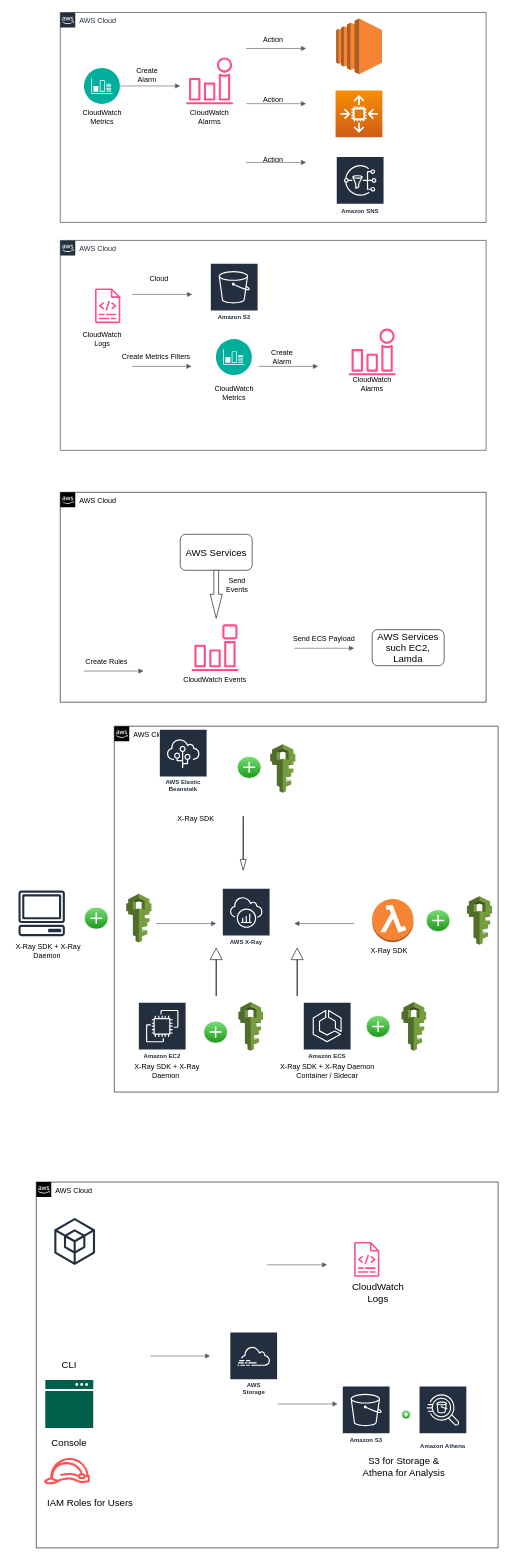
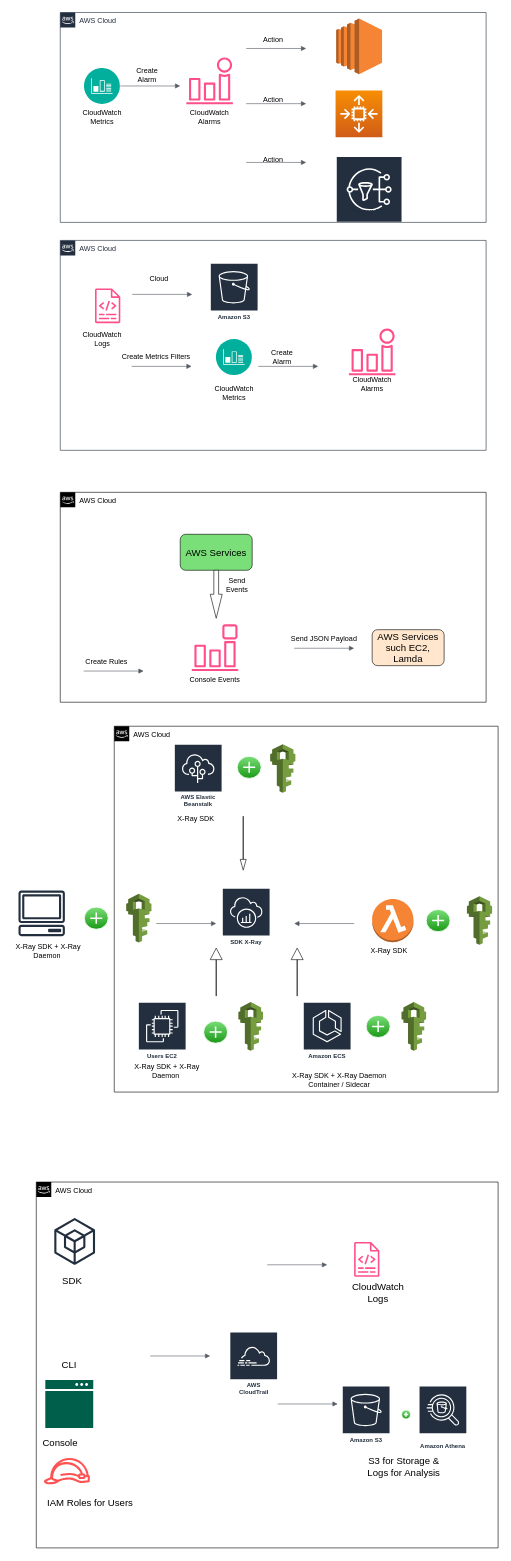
node "Amazon SNS": size 48x60 -> 66x60
node "AWS Services": fillcolor #ffffff -> #7adf78
node "Send ECS Payload": label "Send ECS Payload" -> "Send JSON Payload"
node "AWS Services such EC2, Lamda": fillcolor #ffffff -> #ffe6cc
node "CloudWatch Events": label "CloudWatch Events" -> "Console Events"
node "AWS Elastic Beanstalk": moved (183, 762) -> (198, 777)
node "AWS X-Ray": label "AWS X-Ray" -> "SDK X-Ray"
node "Amazon EC2": label "Amazon EC2" -> "Users EC2"
node "X-Ray SDK + X-Ray Daemon Container / Sidecar": moved (327, 1071) -> (339, 1080)
node "SDK": added
node "AWS Storage": label "AWS Storage" -> "AWS CloudTrail"
node "Console": moved (69, 1443) -> (60, 1443)
node "S3 for Storage & Athena for Analysis": label "S3 for Storage & Athena for Analysis" -> "S3 for Storage & Logs for Analysis"
